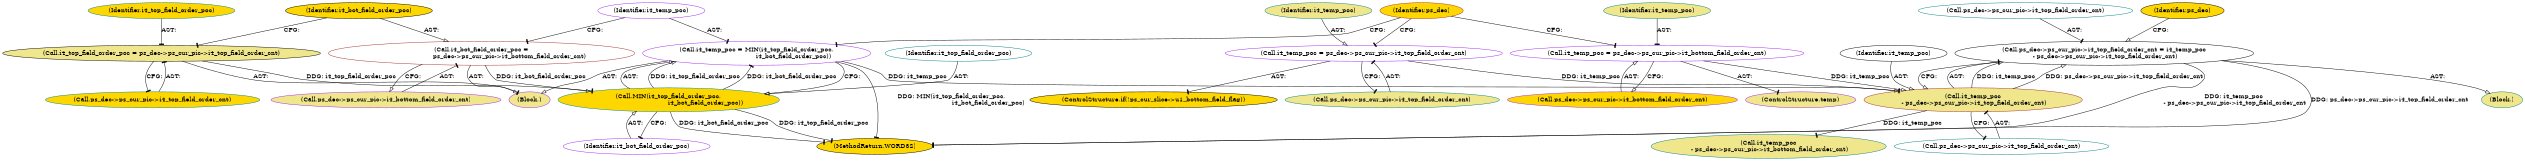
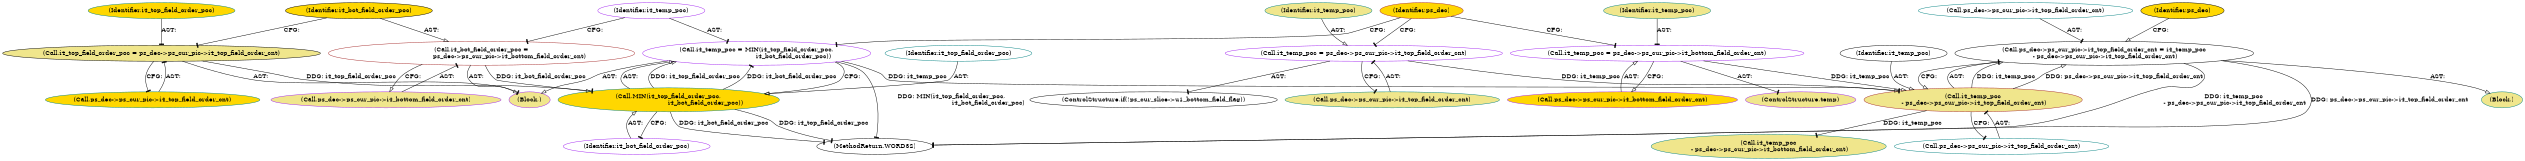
node "(ControlStructure,if(!ps_cur_slice->u1_bottom_field_flag))": fillcolor gold -> white
node "(MethodReturn,WORD32)": fillcolor gold -> white
